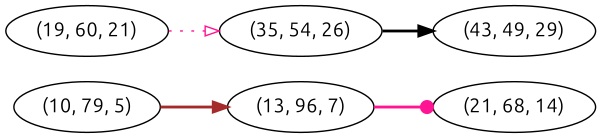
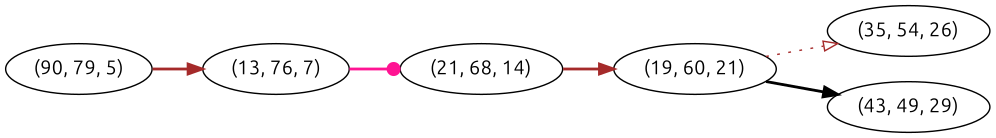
edge "(19, 60, 21)" -> "(35, 54, 26)": color deeppink -> brown
edge "(35, 54, 26)" -> "(43, 49, 29)": now "(19, 60, 21)" -> "(43, 49, 29)"
edge "(21, 68, 14)" -> "(19, 60, 21)": added
node "(10, 79, 5)": label "(10, 79, 5)" -> "(90, 79, 5)"
node "(13, 96, 7)": label "(13, 96, 7)" -> "(13, 76, 7)"
